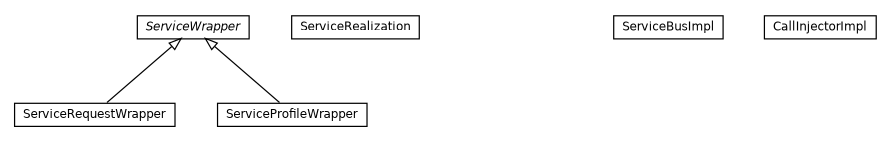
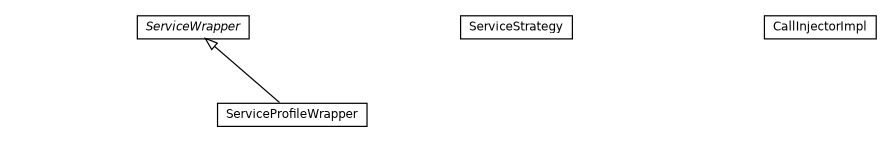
node "ServiceRealization": removed
node "ServiceStrategy": added
node "ServiceBusImpl": removed
node "ServiceRequestWrapper": removed
